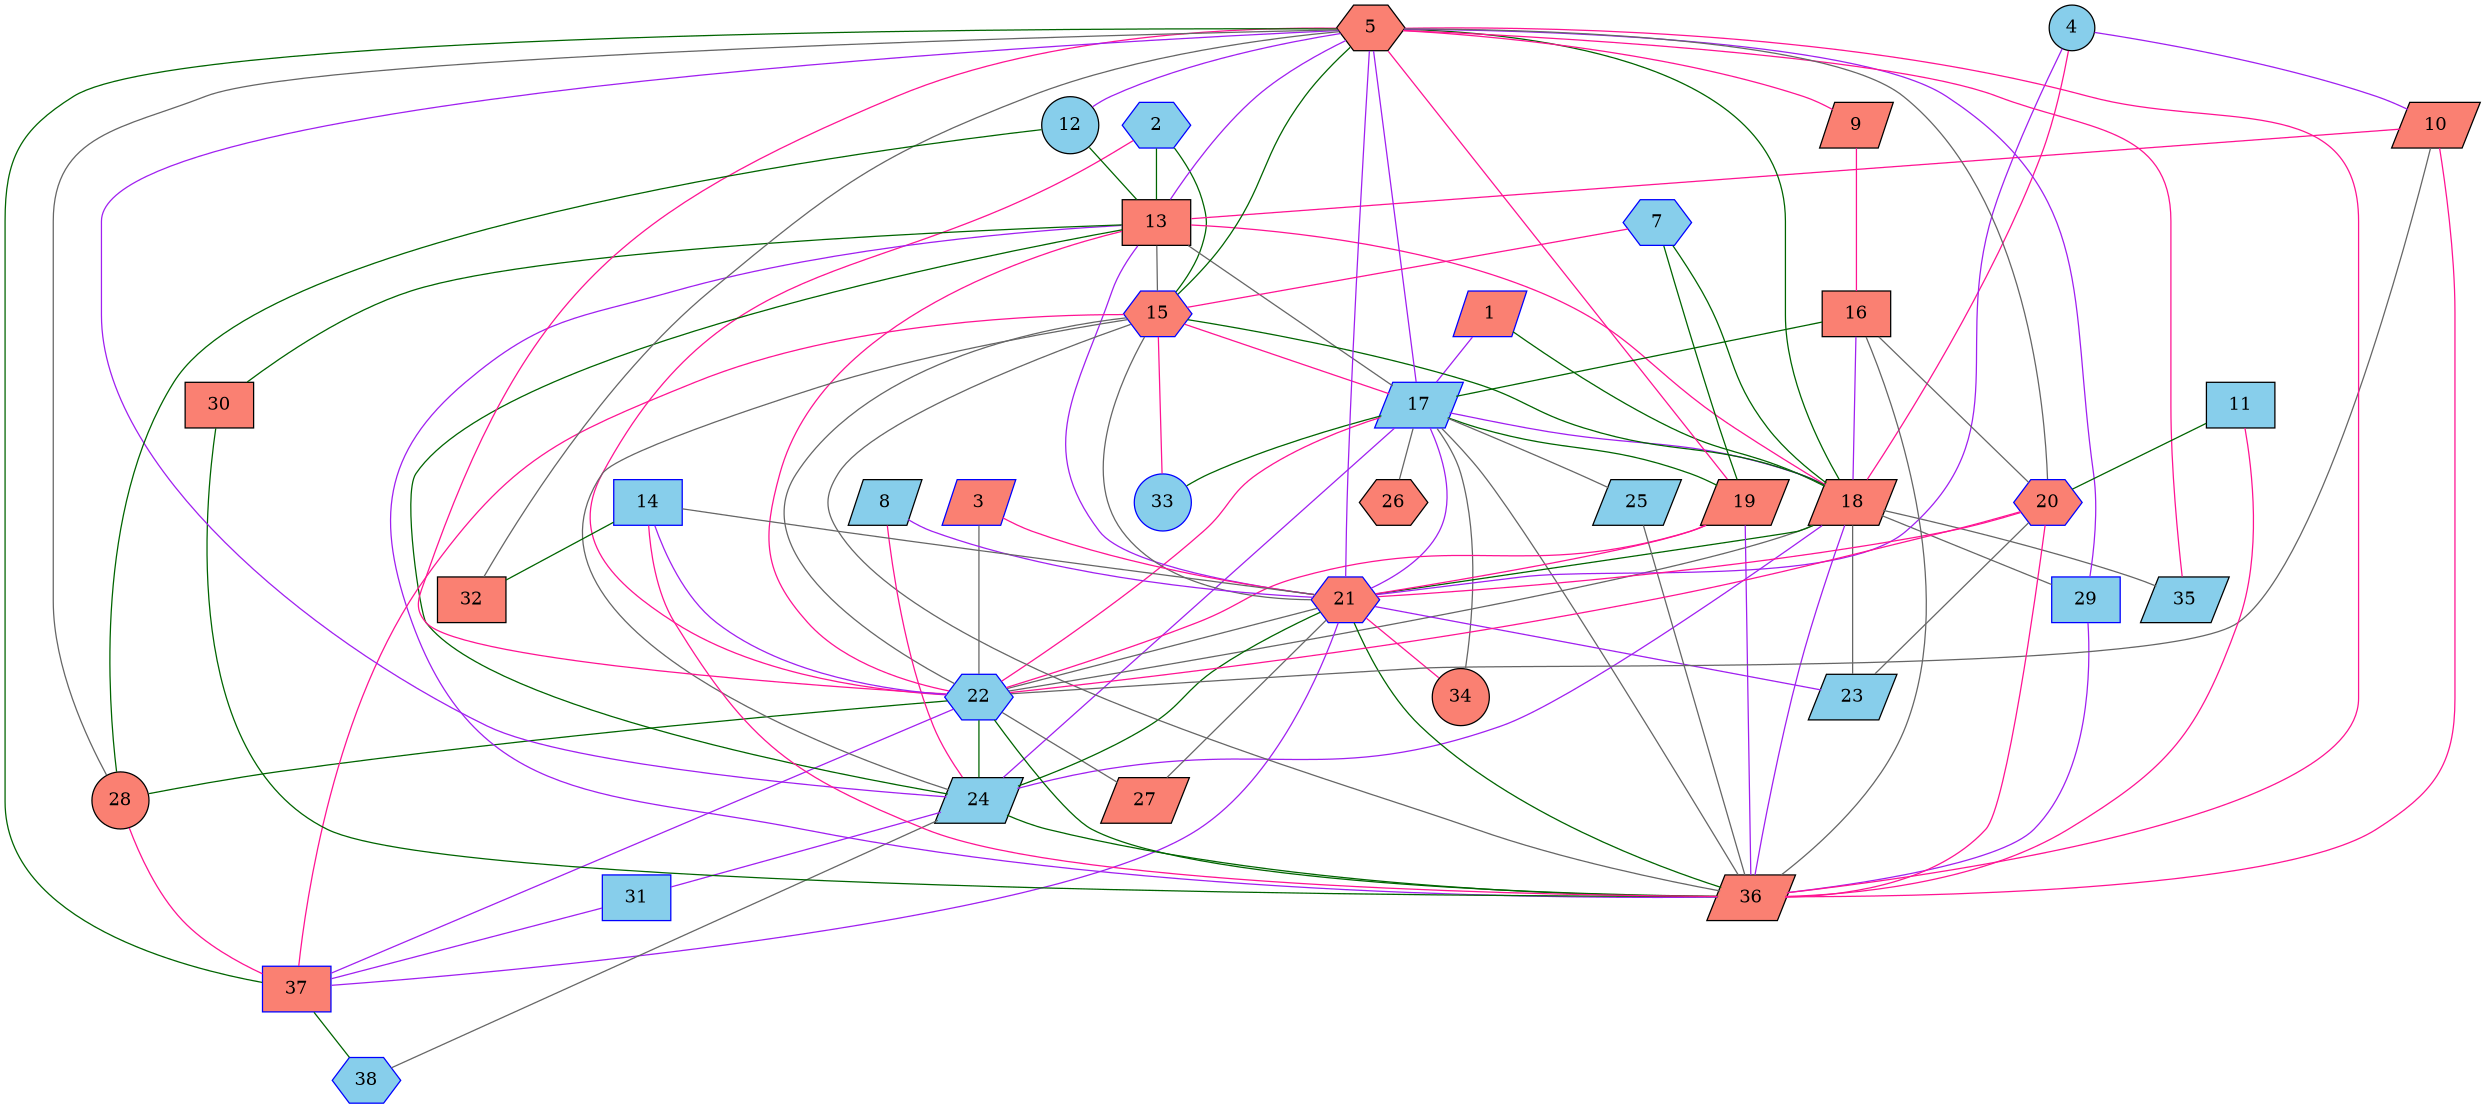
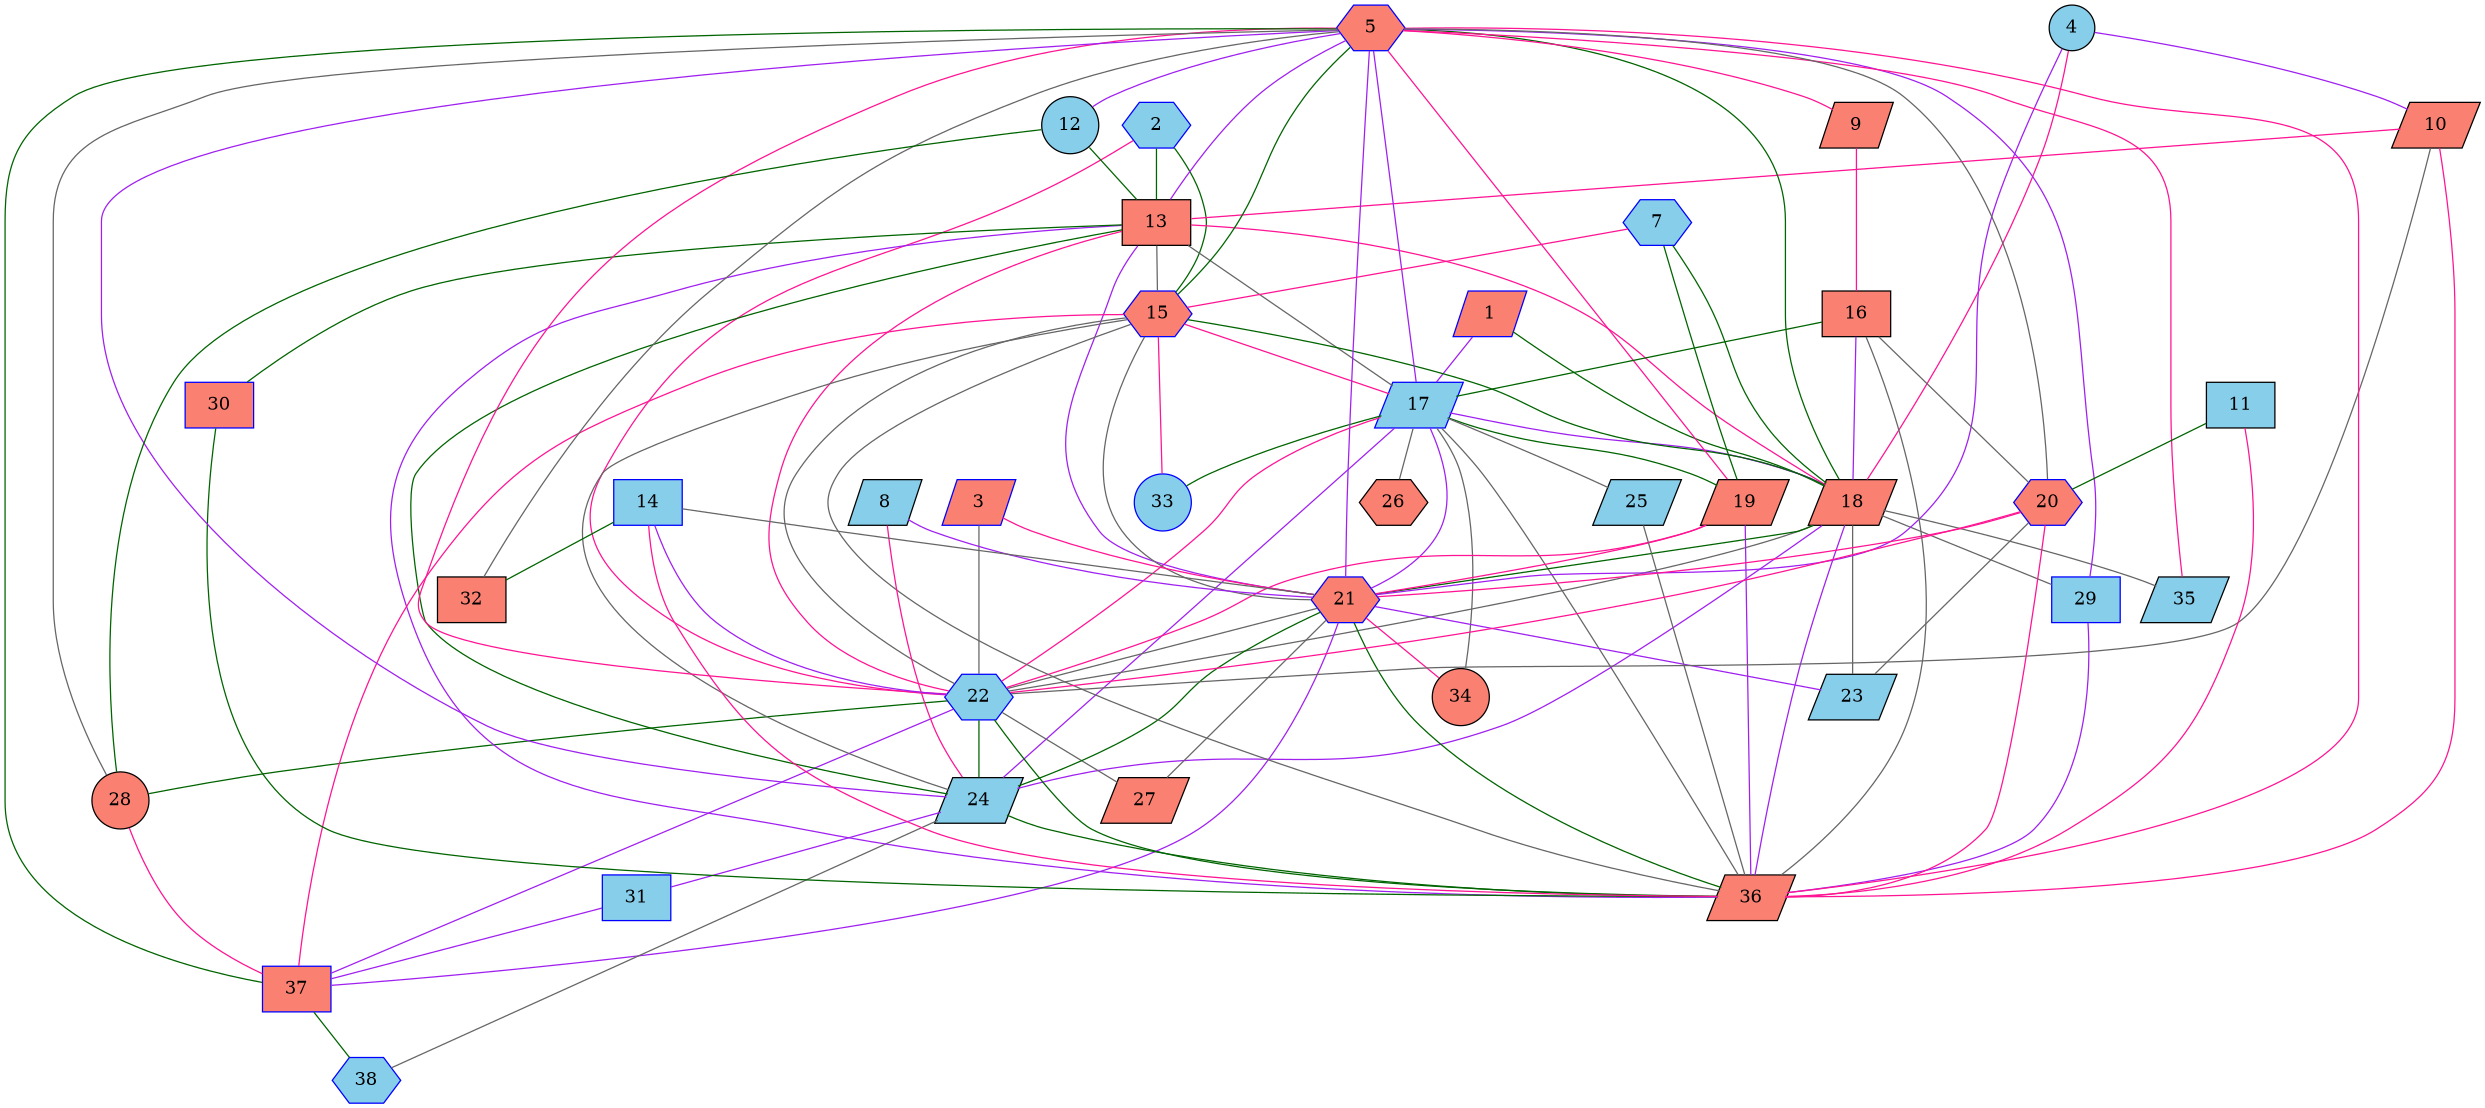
node "5": color black -> blue
node "30": color black -> blue
